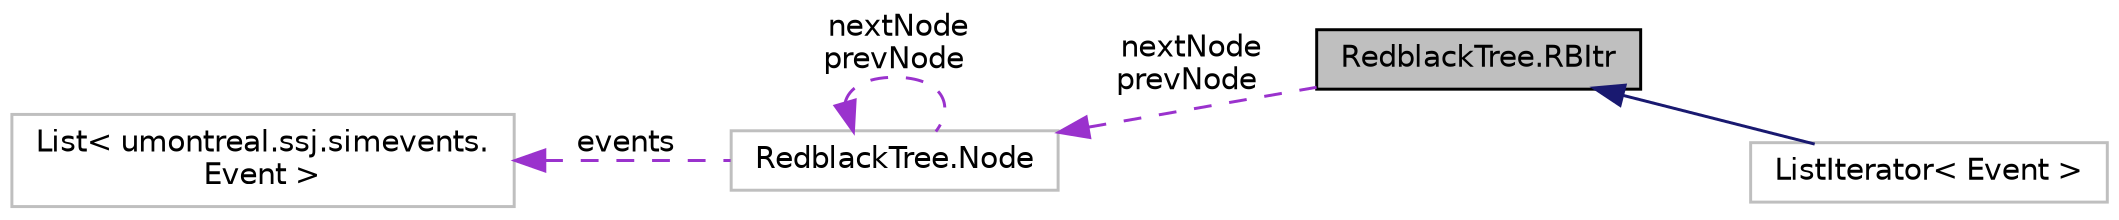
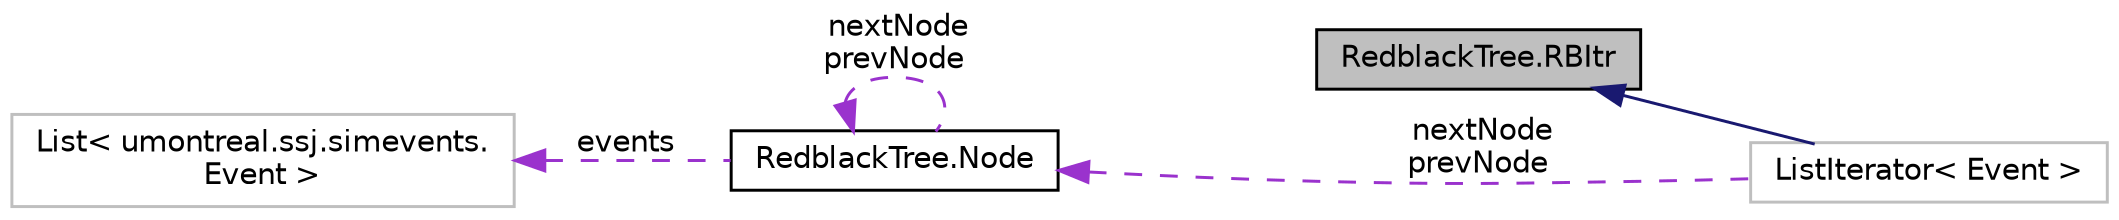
edge "RedblackTree.RBItr" -> "RedblackTree.Node": now "ListIterator< Event >" -> "RedblackTree.Node"
node "RedblackTree.Node": color grey75 -> black
